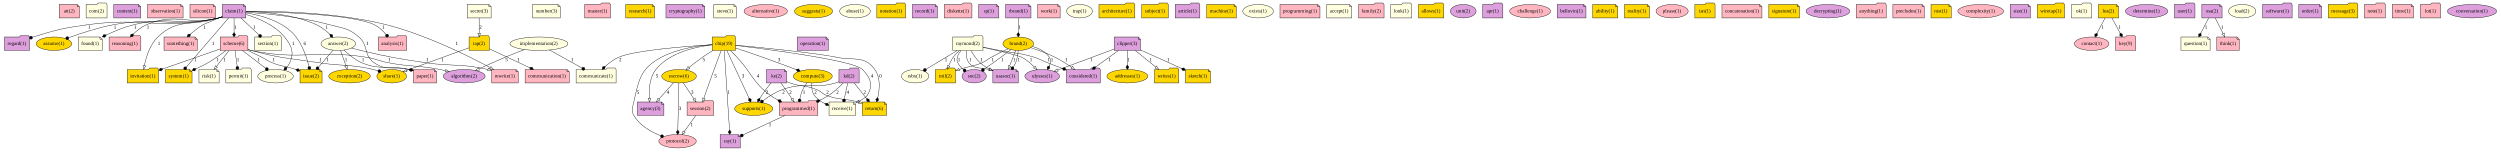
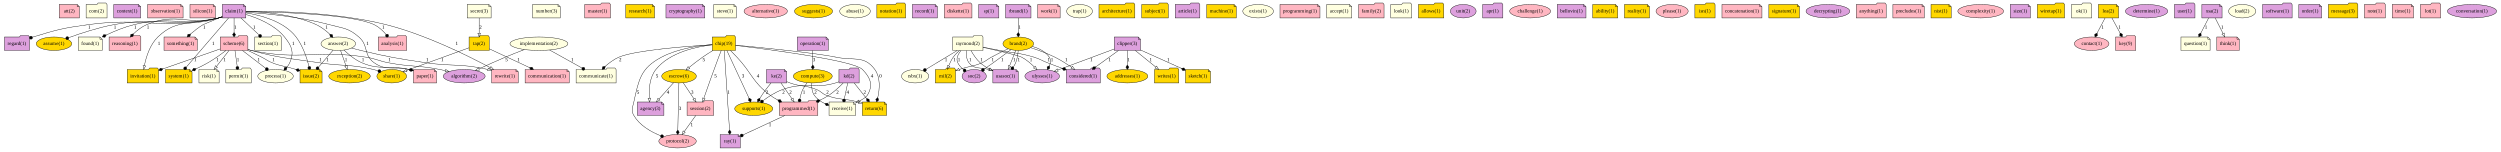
edge "claim(1)" -> "issue(2)": label "6" -> "1"
edge "chip(19)" -> "compute(3)": now "operation(1)" -> "compute(3)"
